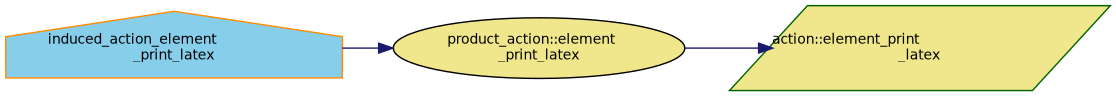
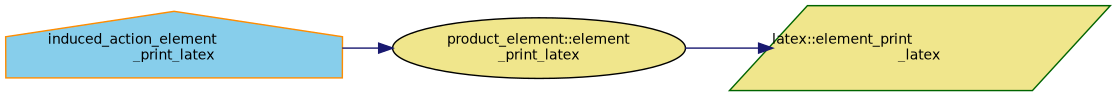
node "product_action::element _print_latex": label "product_action::element _print_latex" -> "product_element::element _print_latex"
node "action::element_print _latex": label "action::element_print _latex" -> "latex::element_print _latex"
